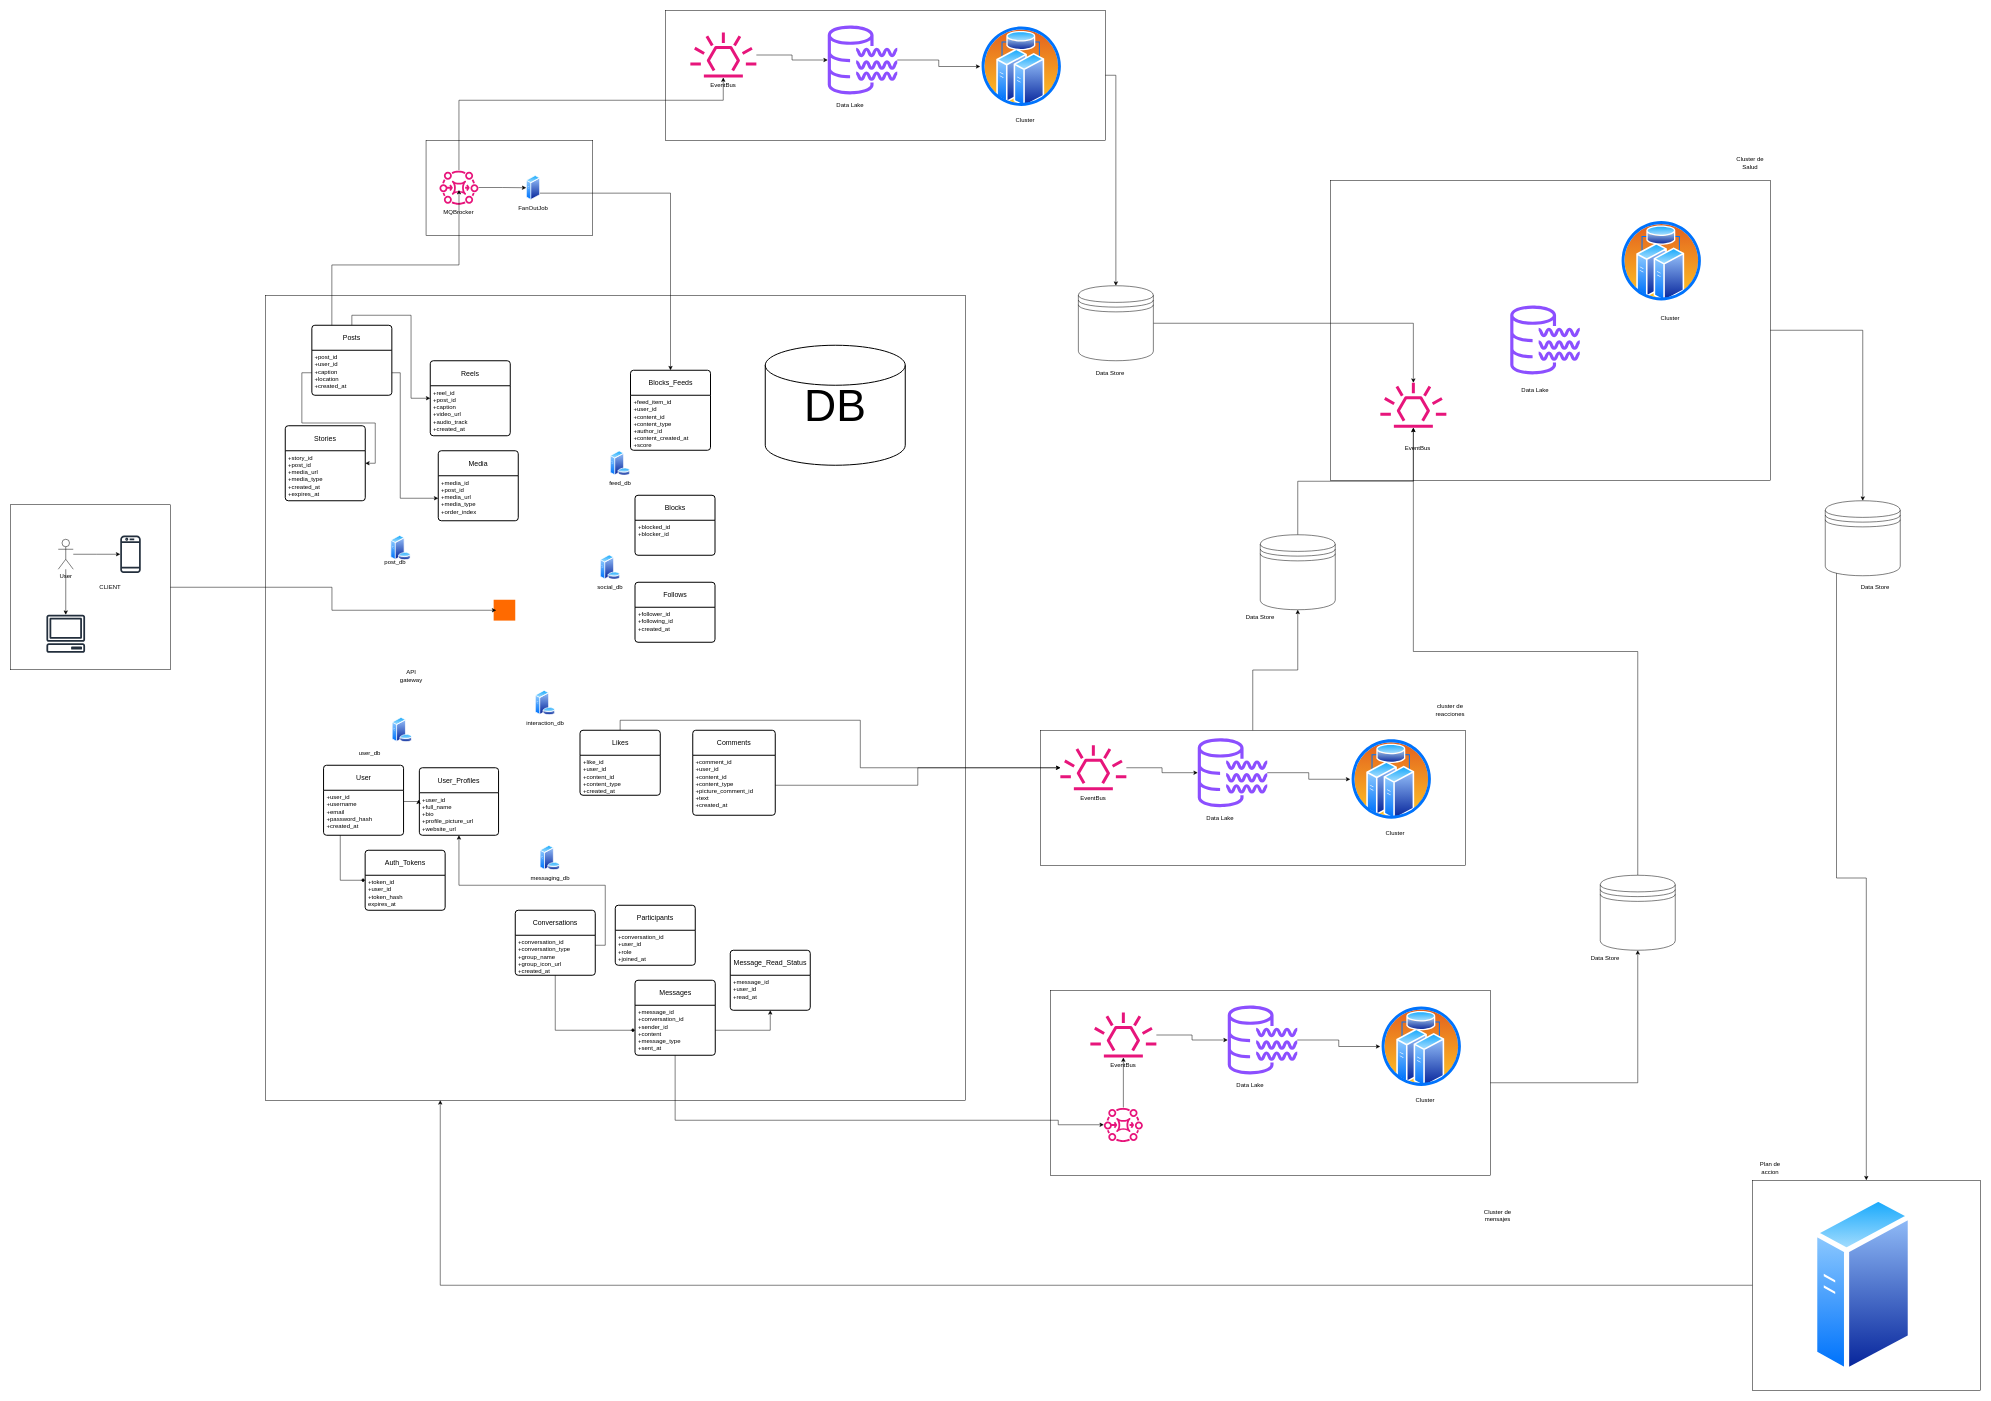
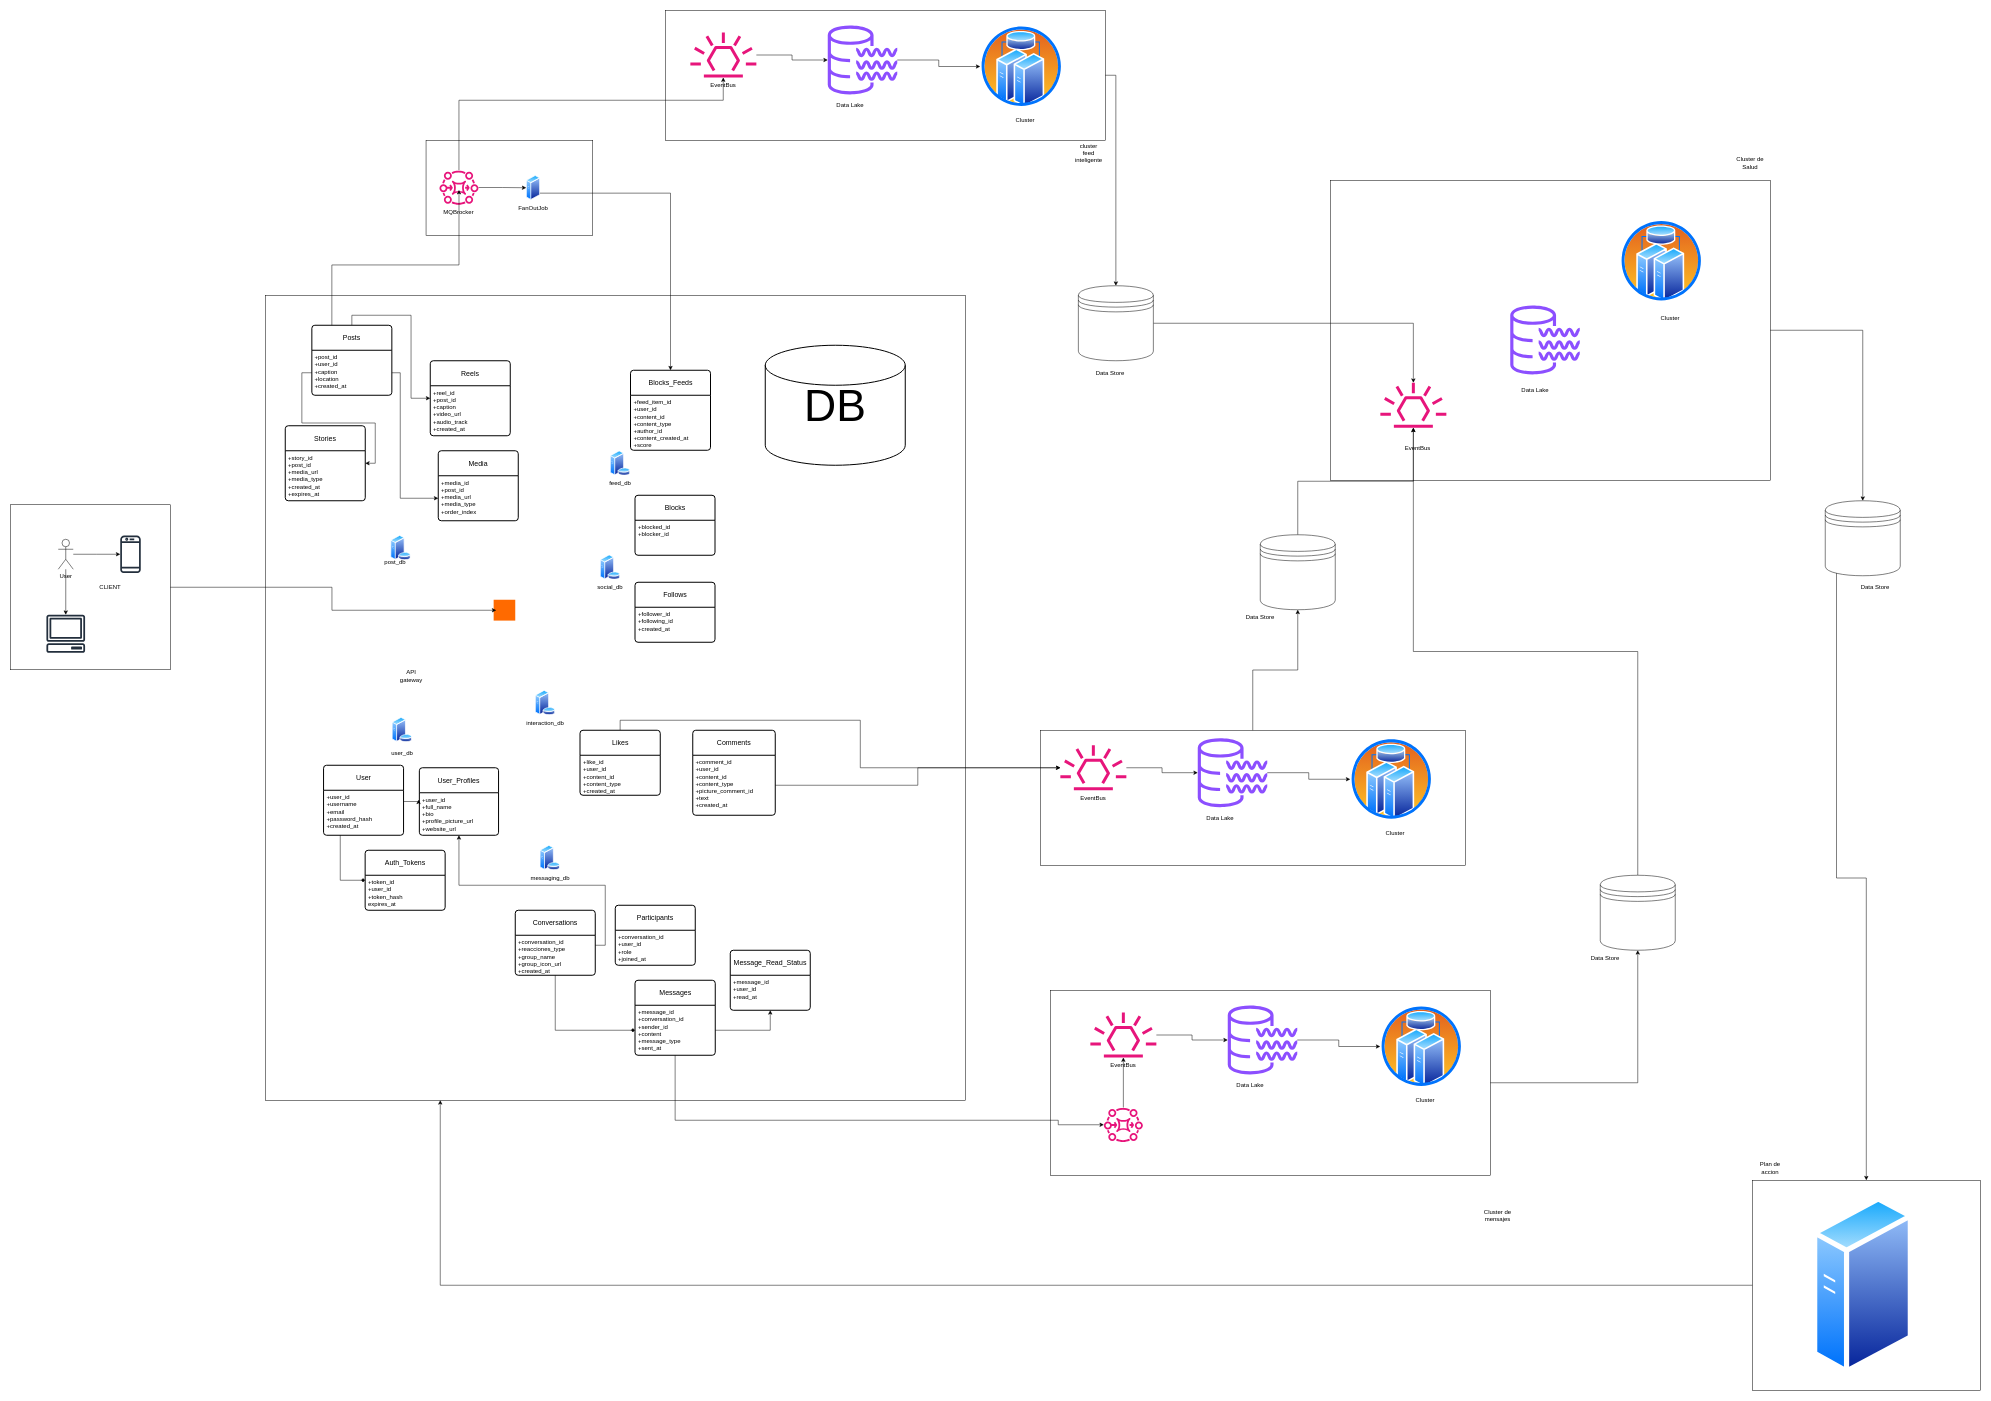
node "cluster feed inteligente": added
node "cluster de reacciones": removed
node "user_db": moved (370, 753) -> (402, 753)
node "+conversation_id +conversation_type +group_name +group_icon_url +created_at": label "+conversation_id +conversation_type +group_name +group_icon_url +created_at" -> "+conversation_id +reacciones_type +group_name +group_icon_url +created_at"
